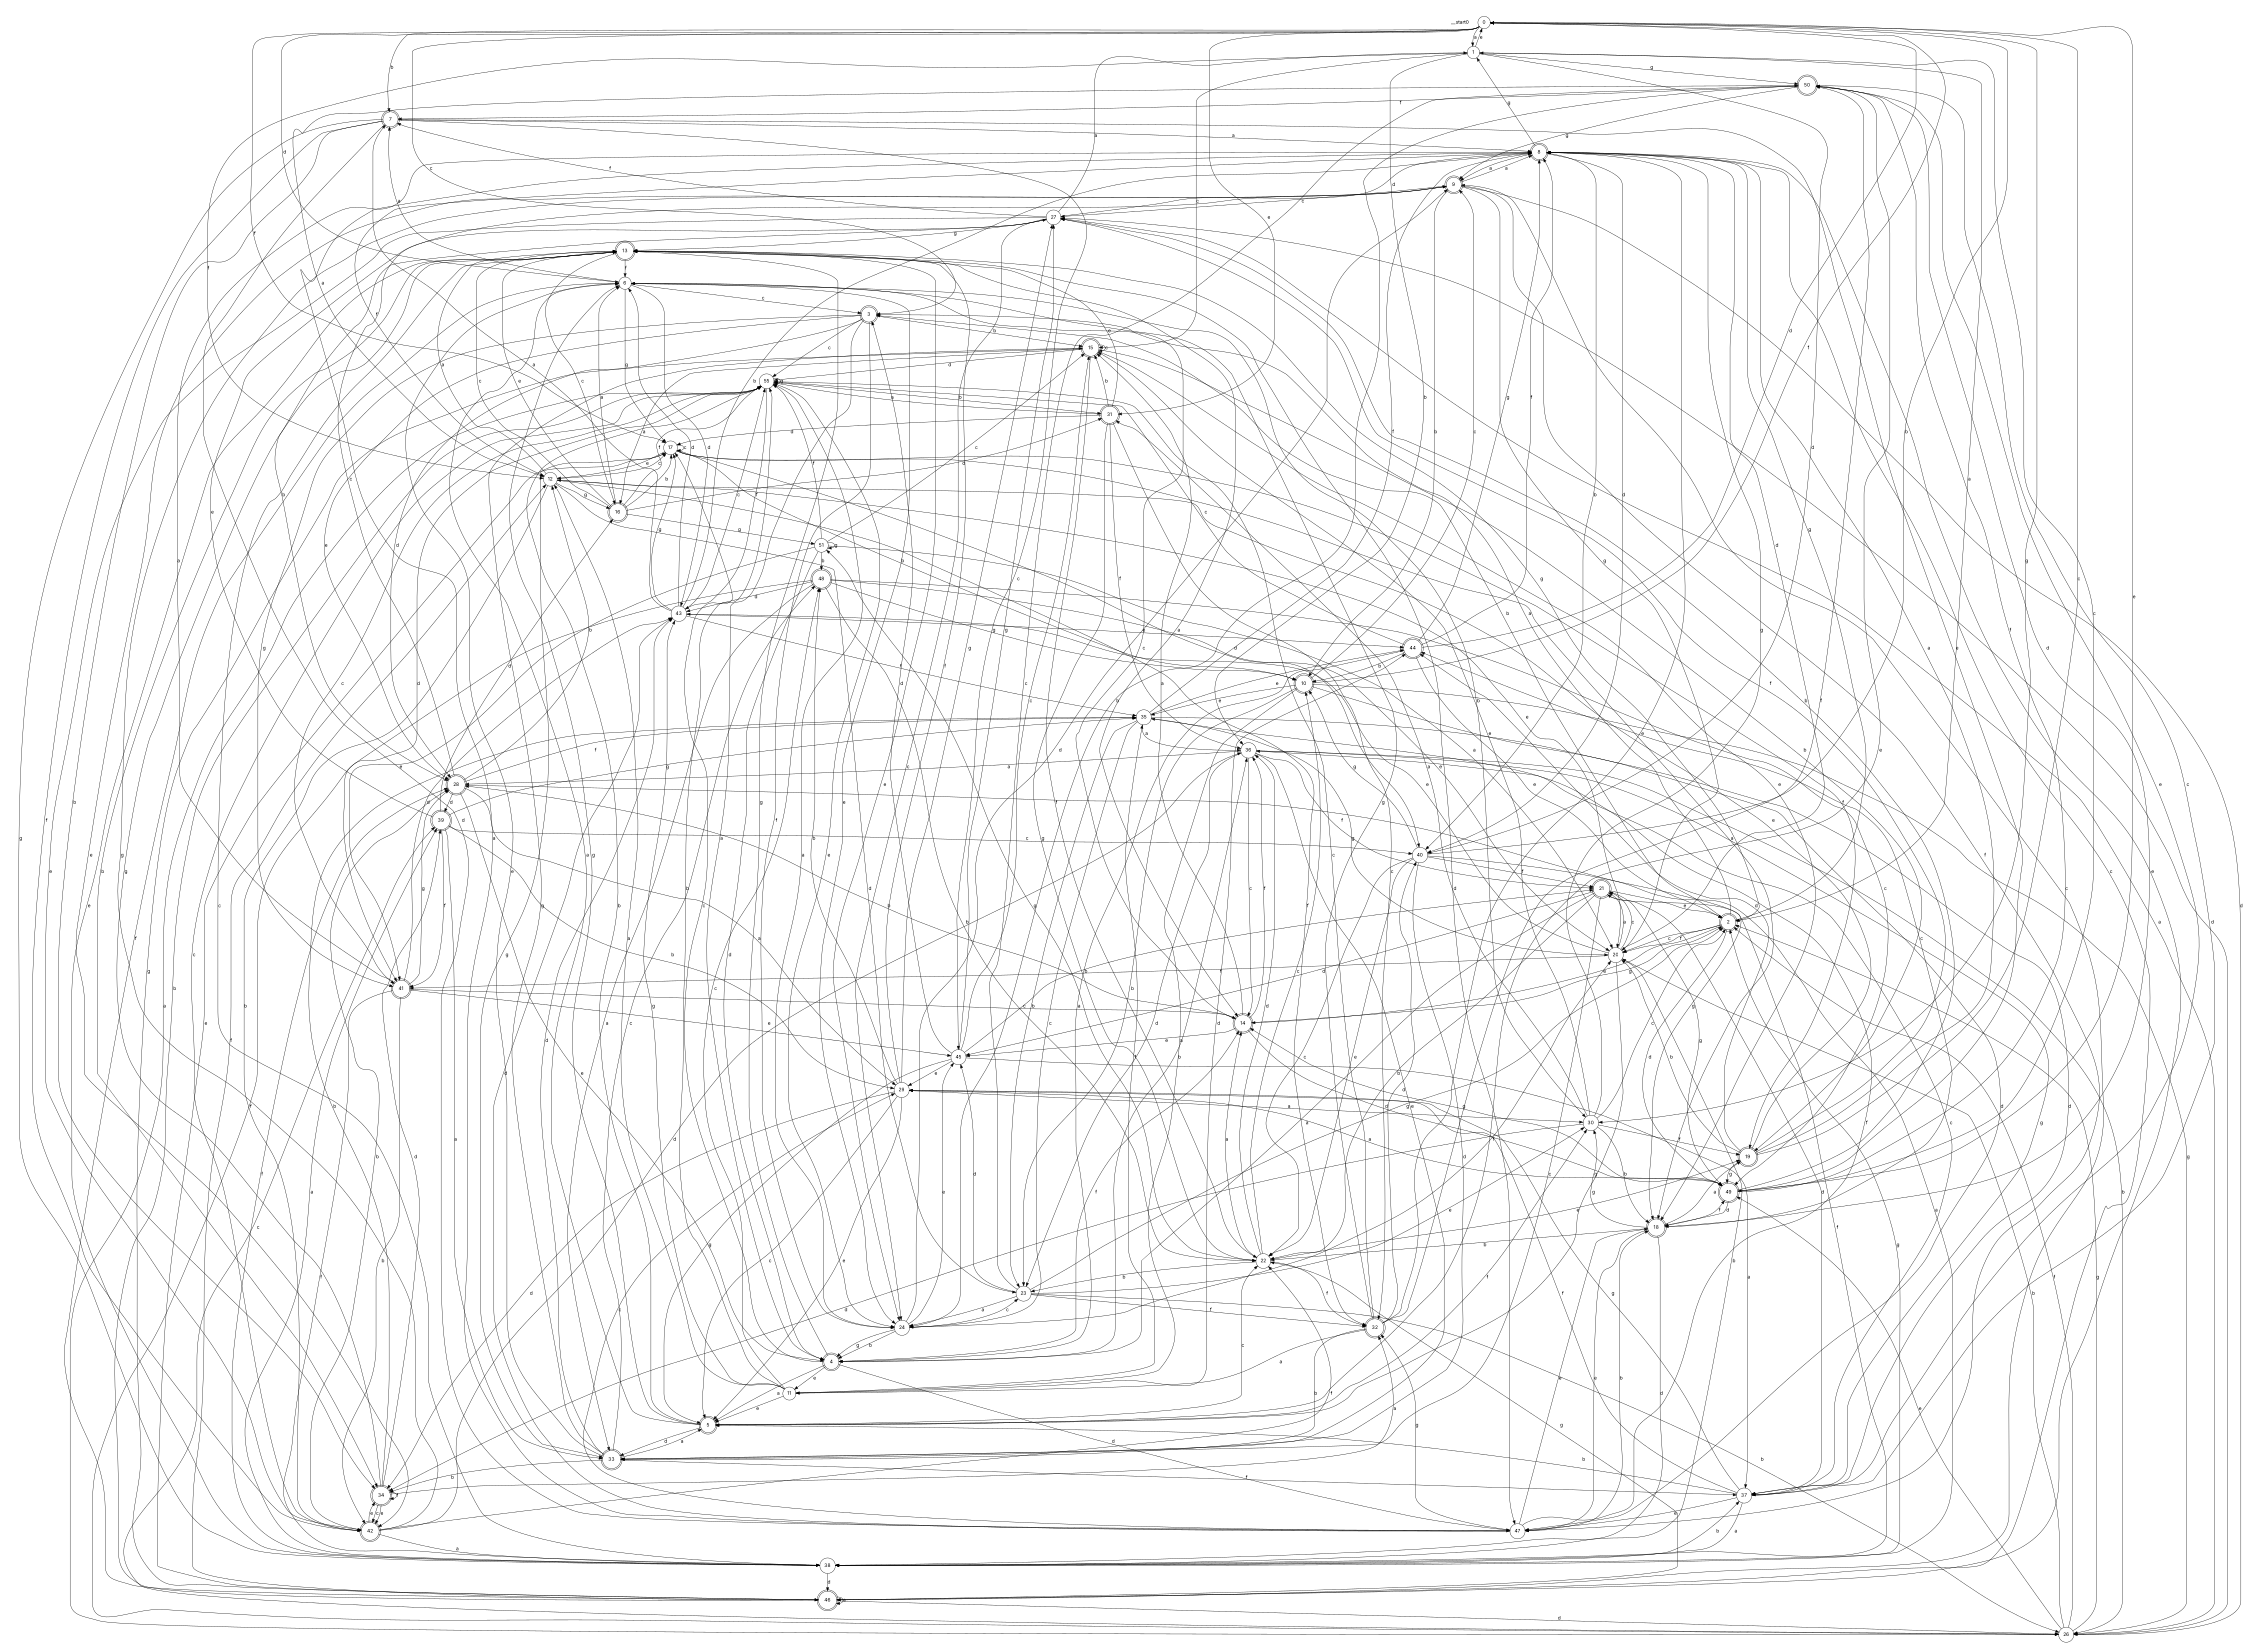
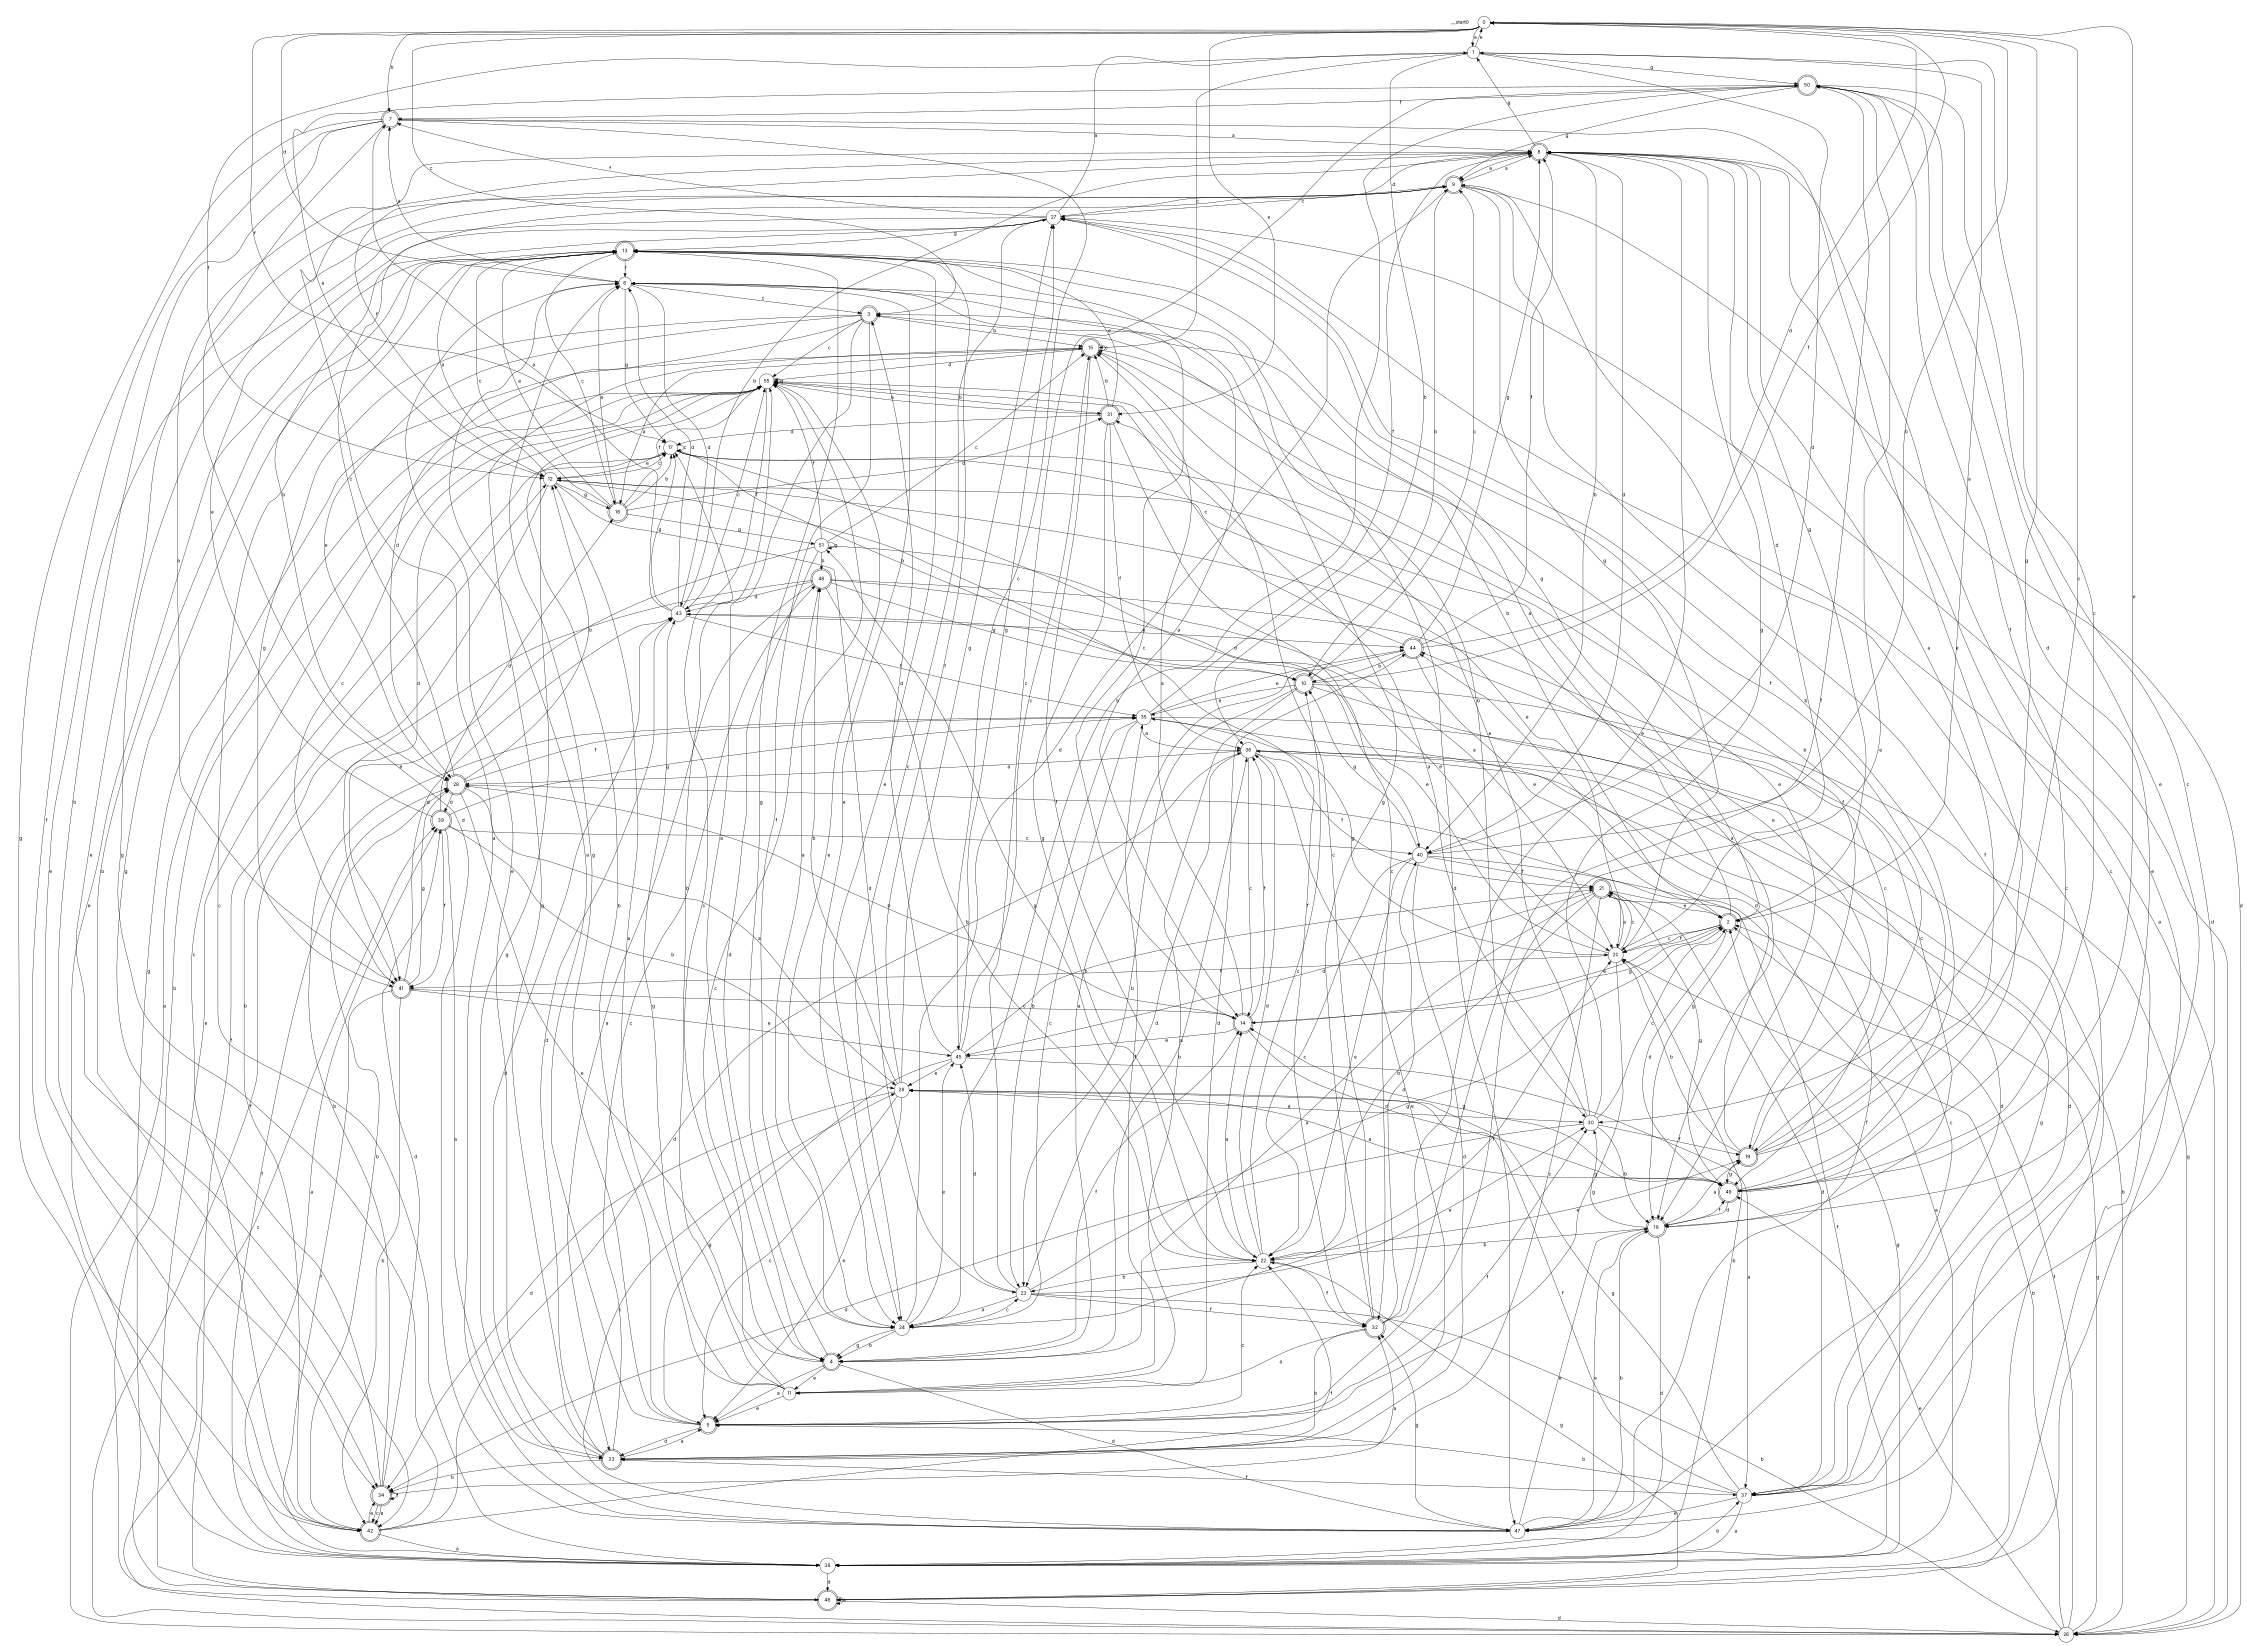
edge "6" -> "46": removed, label "f"
